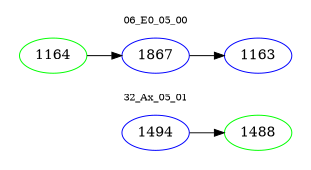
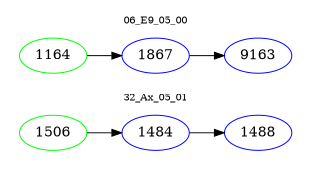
cluster "06_E0_05_00": label "06_E0_05_00" -> "06_E9_05_00"
node "1163": label "1163" -> "9163"
node "1506": added
node "1494": label "1494" -> "1484"
node "1488": color green -> blue
